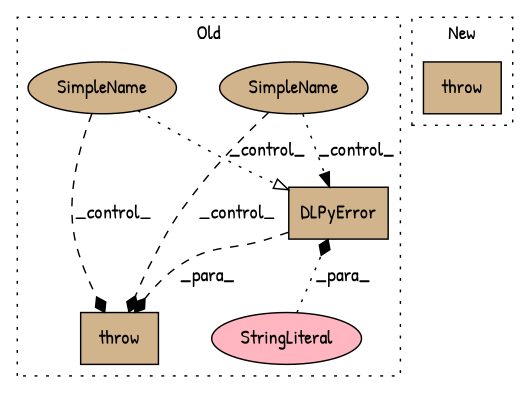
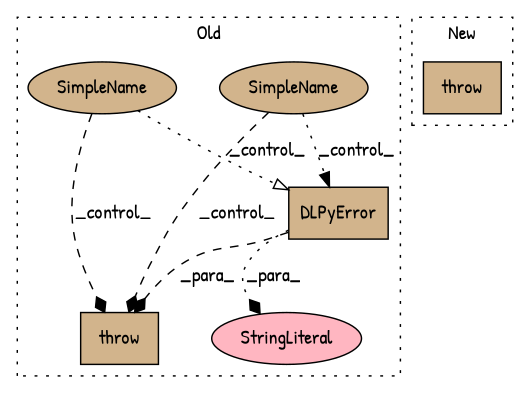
edge "StringLiteral" -> "DLPyError": reversed
